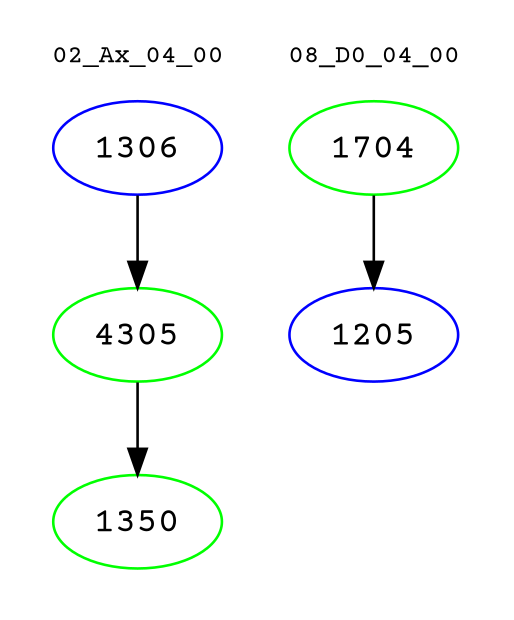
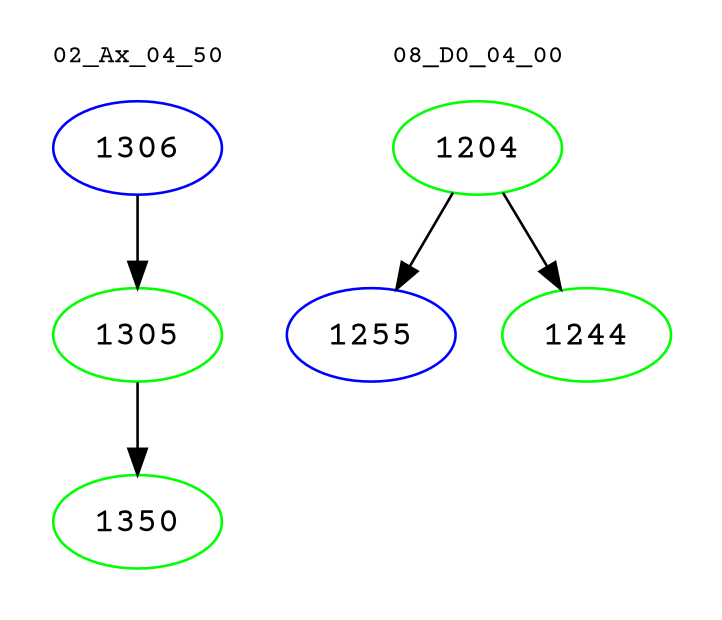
cluster "02_Ax_04_00": label "02_Ax_04_00" -> "02_Ax_04_50"
node "1704": label "1704" -> "1204"
node "4305": label "4305" -> "1305"
node "1205": label "1205" -> "1255"
node "1244": added
